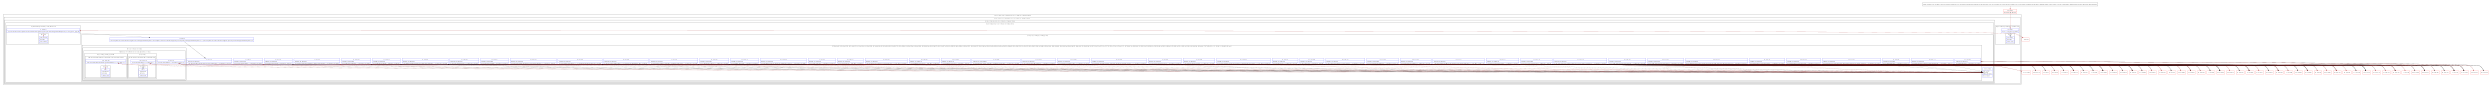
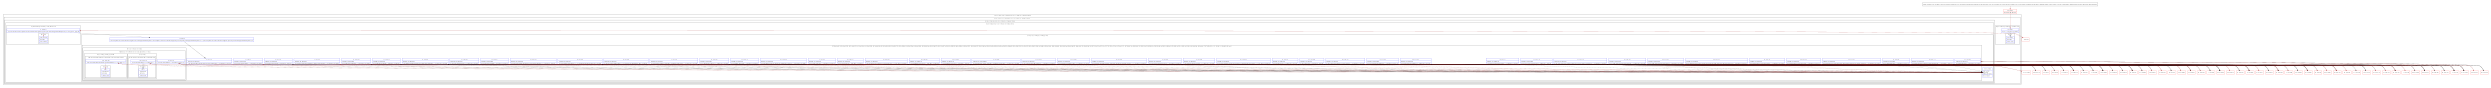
node "72: 0x0117": removed
